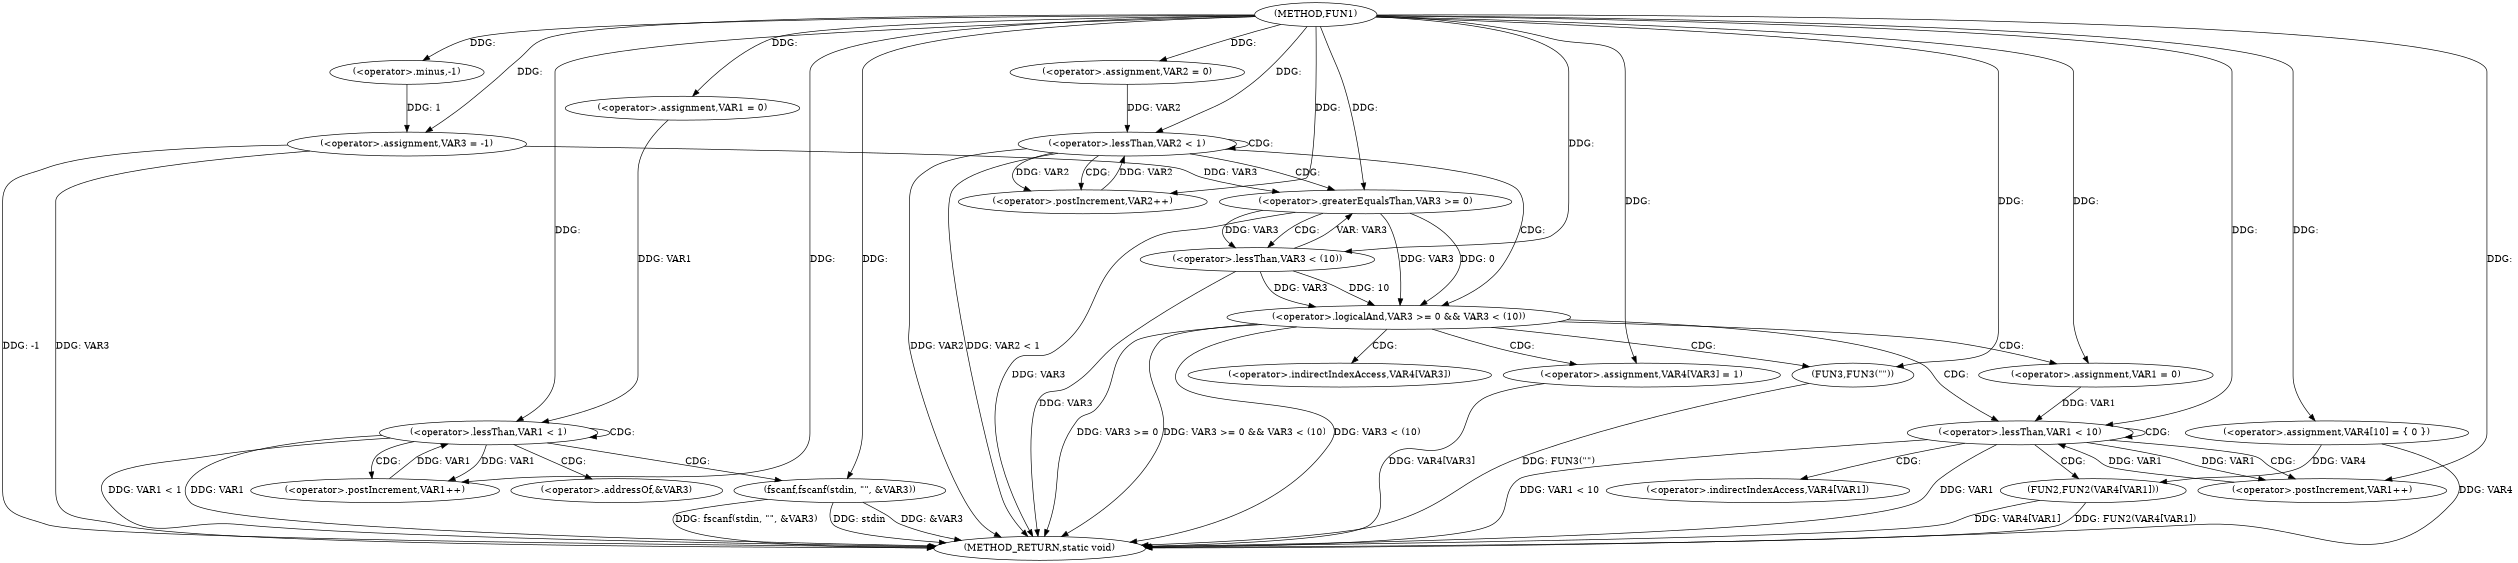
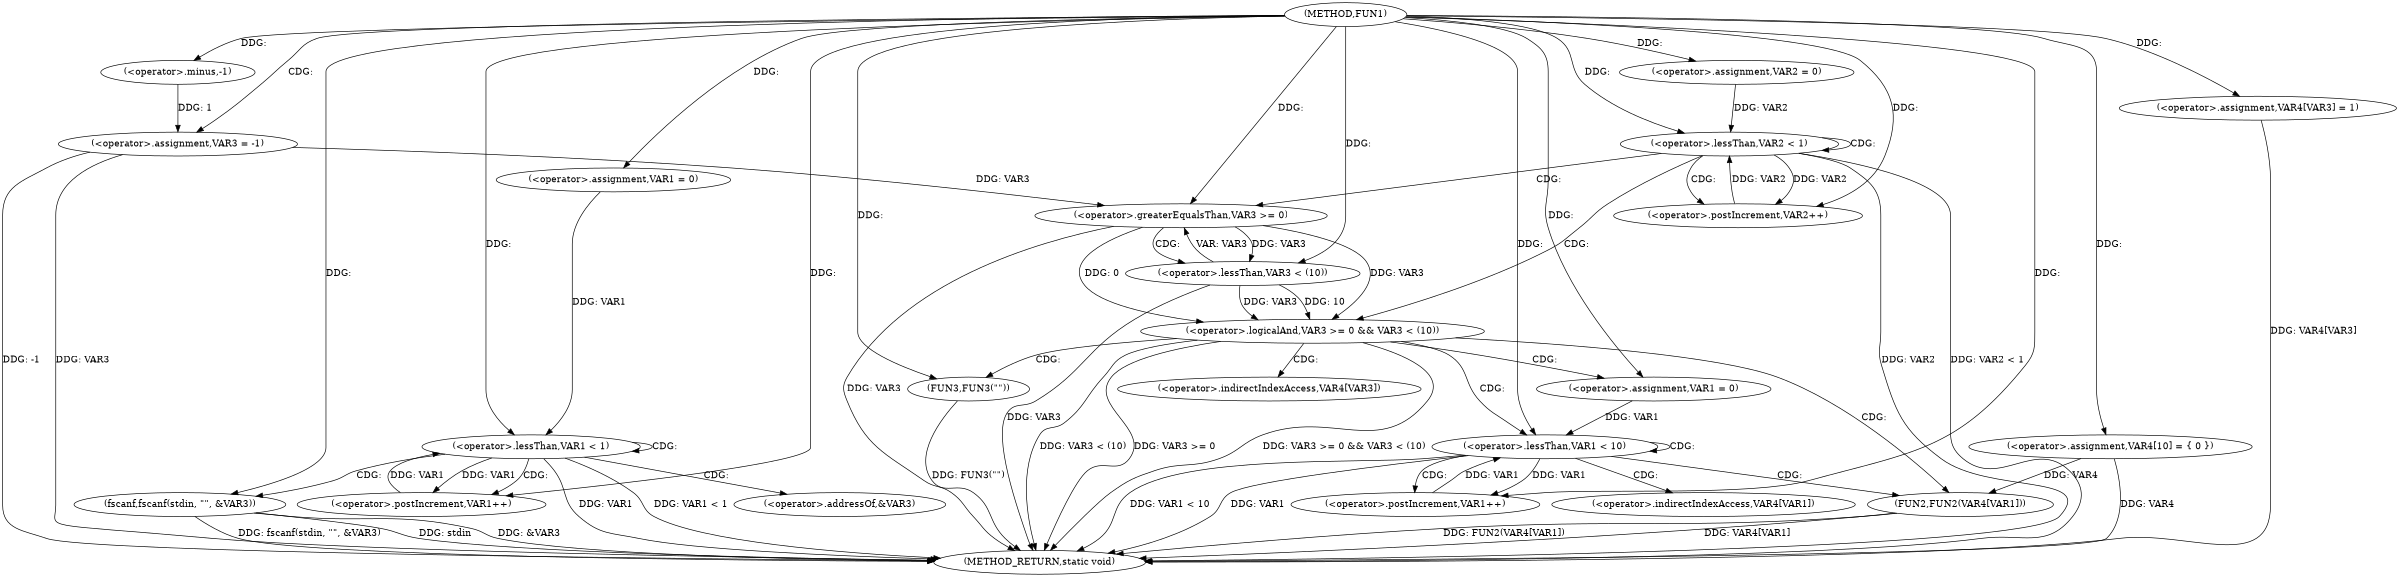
edge "(METHOD,FUN1)" -> "(<operator>.assignment,VAR3 = -1)": label "DDG: " -> "CDG: "
edge "(<operator>.logicalAnd,VAR3 >= 0 && VAR3 < (10))" -> "(<operator>.assignment,VAR4[VAR3] = 1)": now "(<operator>.logicalAnd,VAR3 >= 0 && VAR3 < (10))" -> "(FUN2,FUN2(VAR4[VAR1]))"
